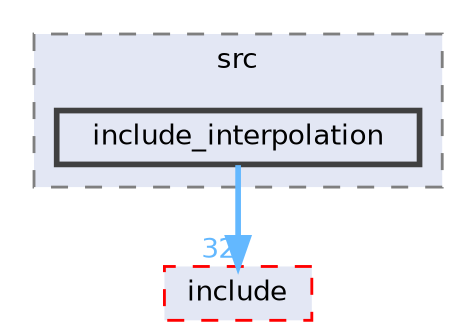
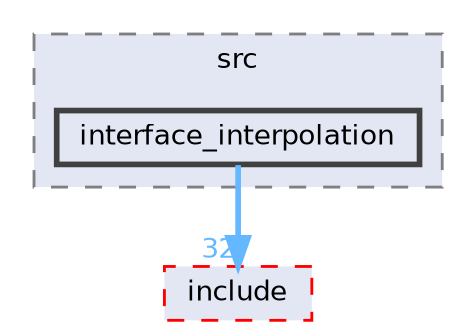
node "include_interpolation": label "include_interpolation" -> "interface_interpolation"
